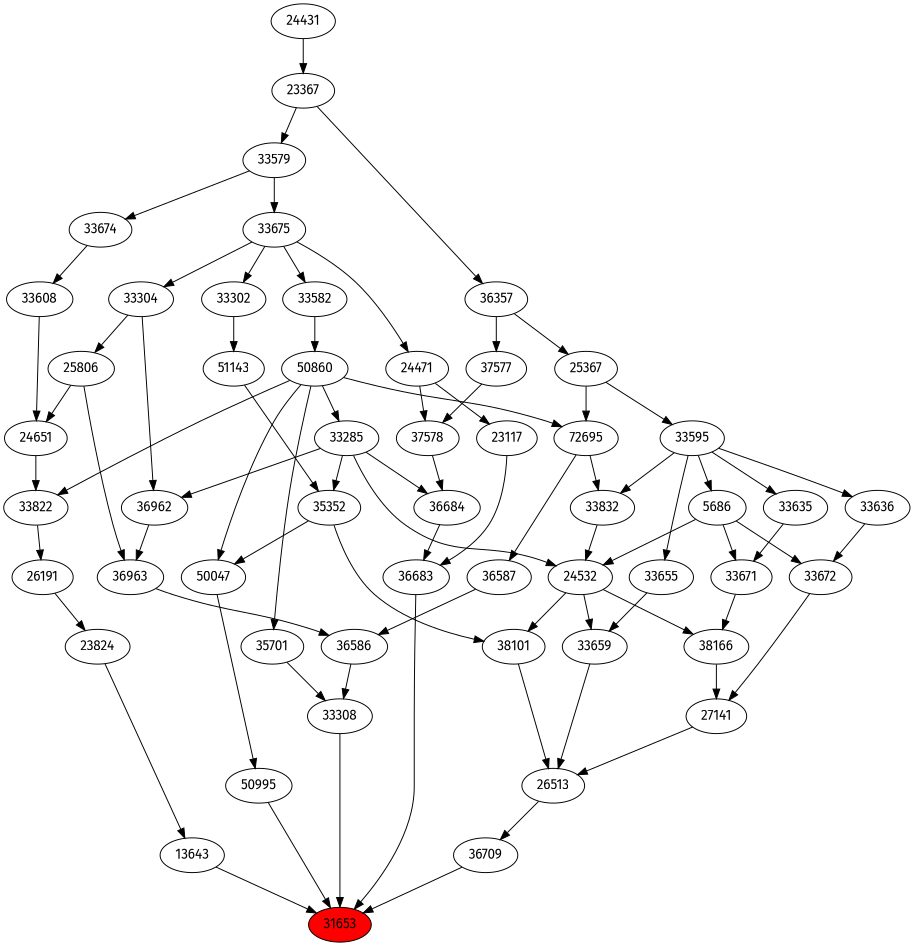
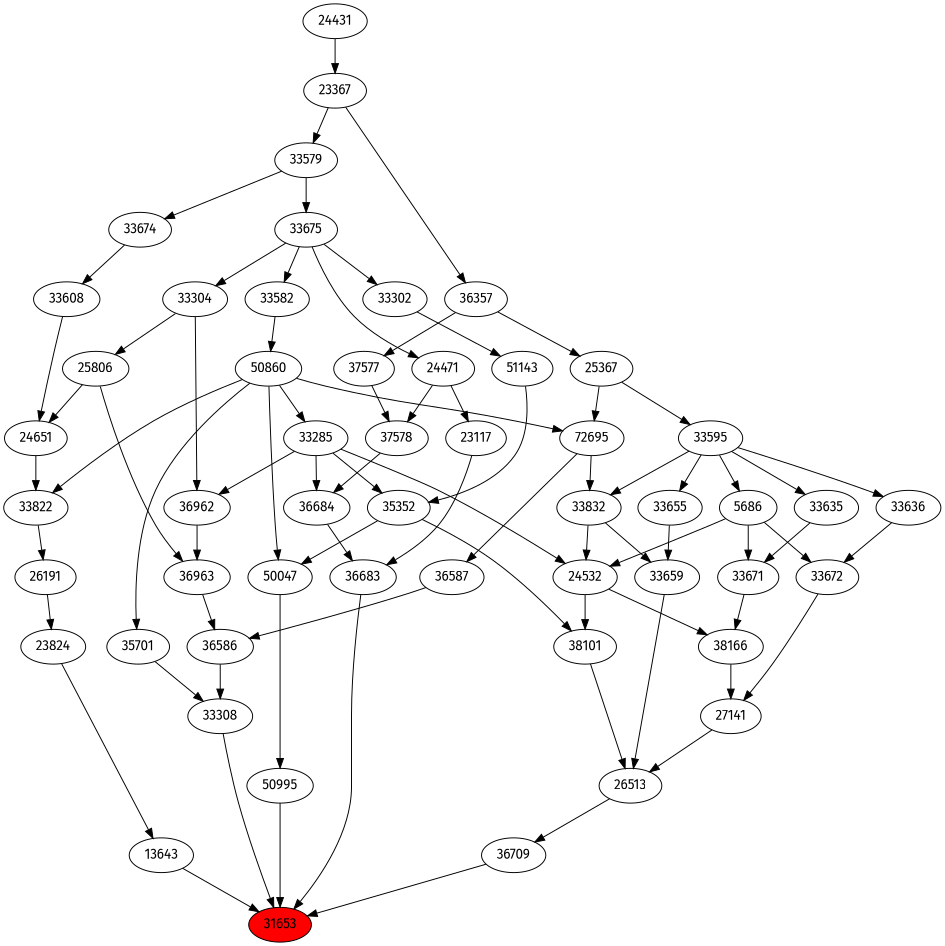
edge "24532" -> "33659": now "33832" -> "33659"
